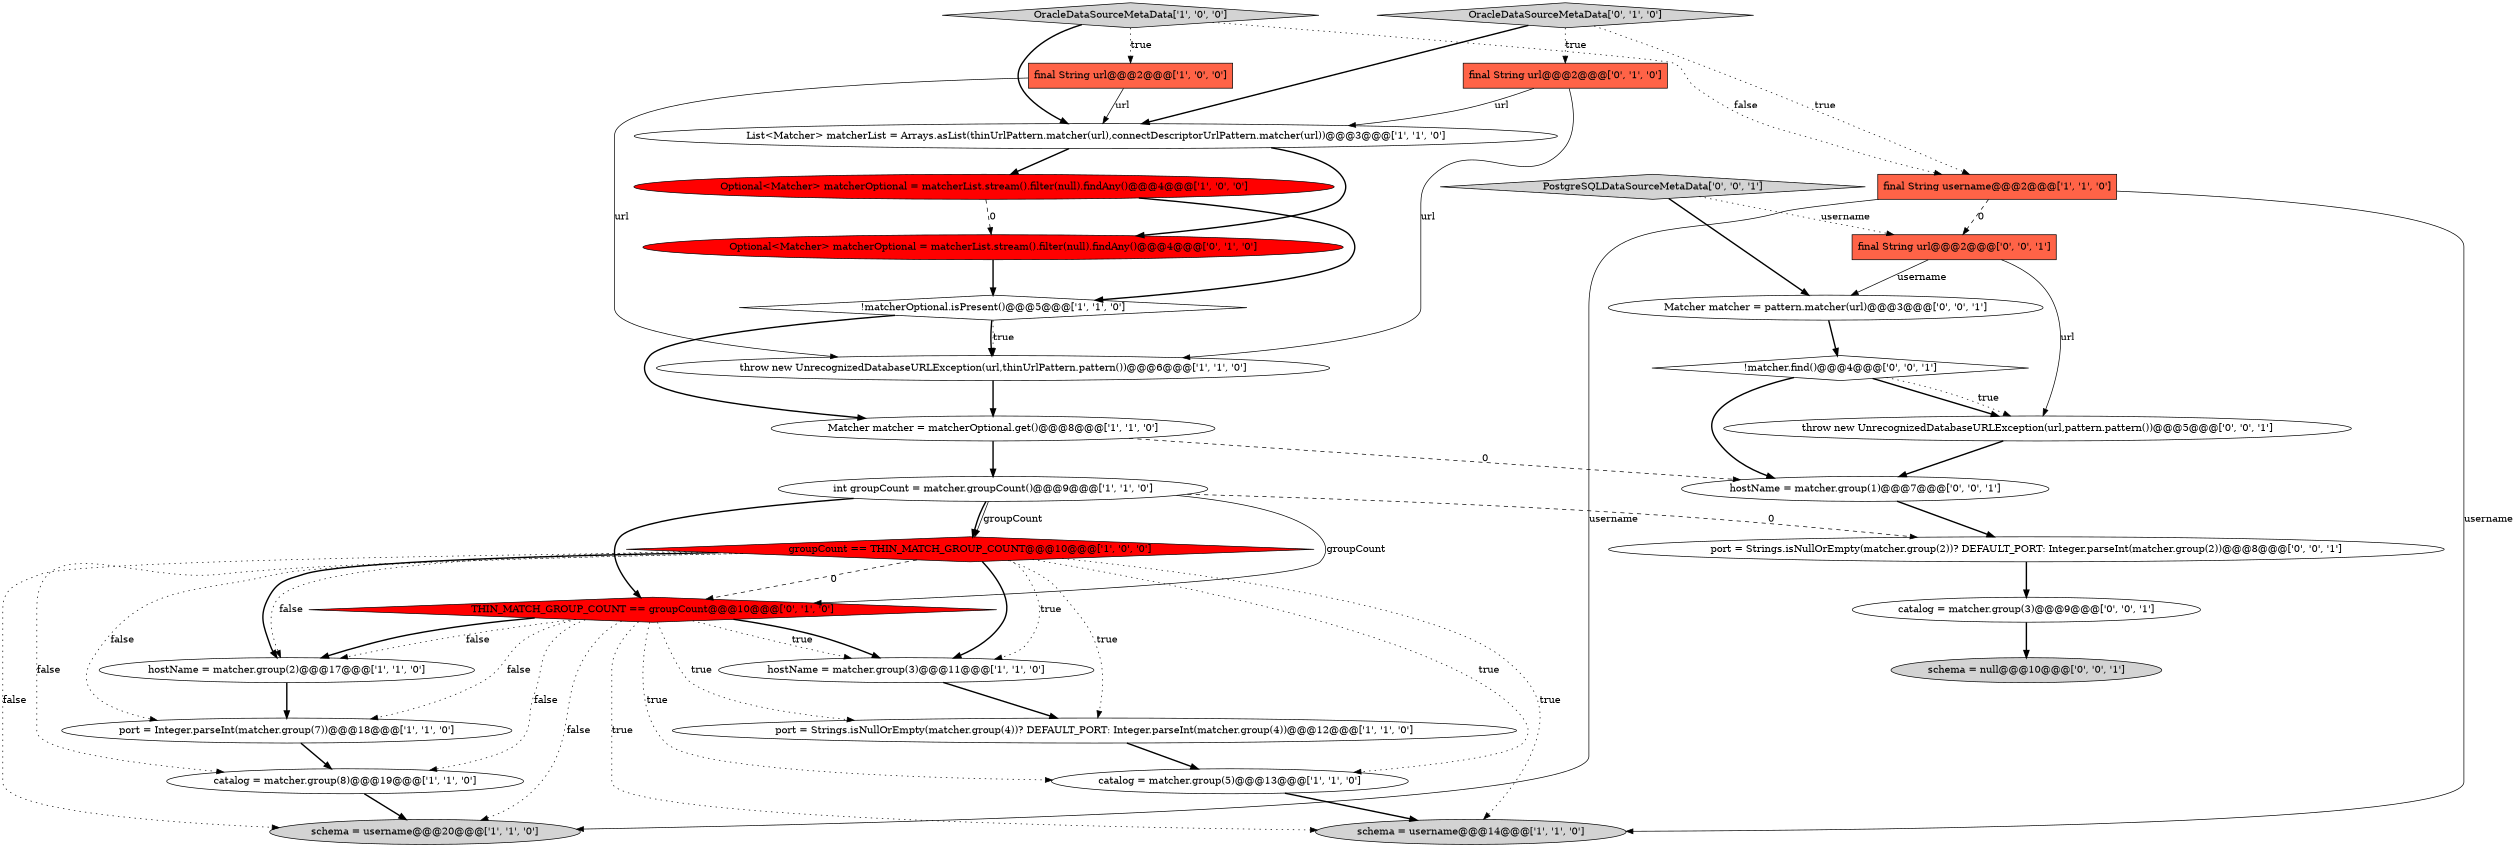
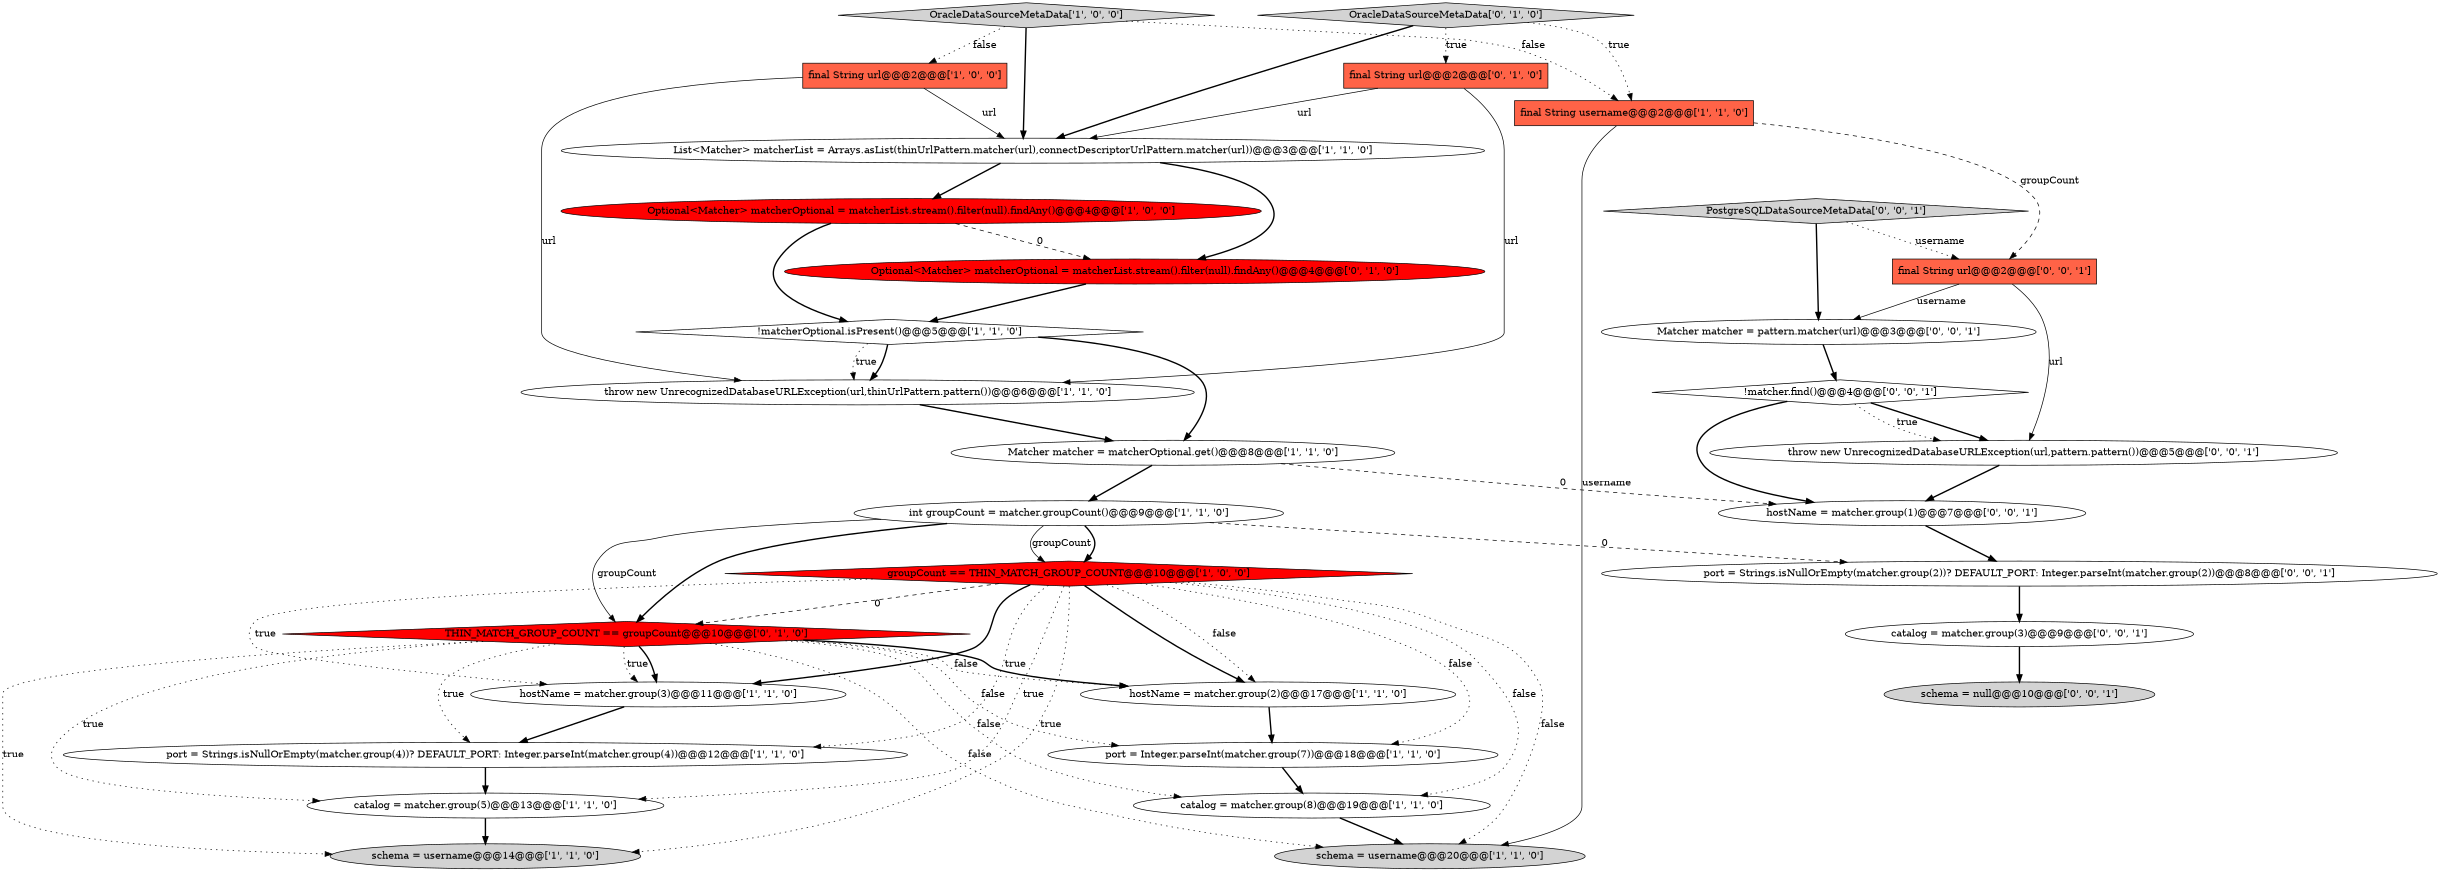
edge "OracleDataSourceMetaData['1', '0', '0']" -> "final String url@@@2@@@['1', '0', '0']": label "true" -> "false"
edge "final String username@@@2@@@['1', '1', '0']" -> "final String url@@@2@@@['0', '0', '1']": label "0" -> "groupCount"
edge "final String username@@@2@@@['1', '1', '0']" -> "schema = username@@@14@@@['1', '1', '0']": removed, label "username"
